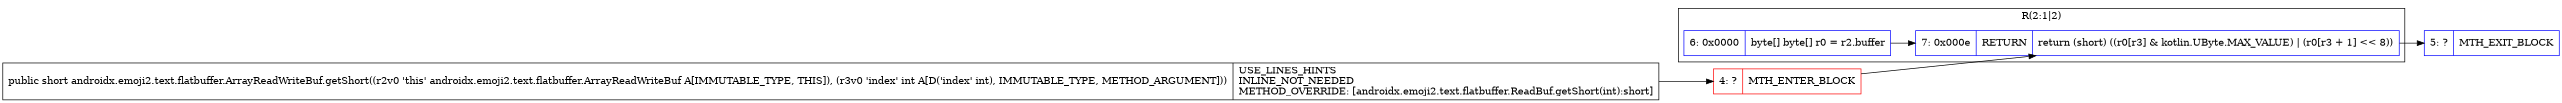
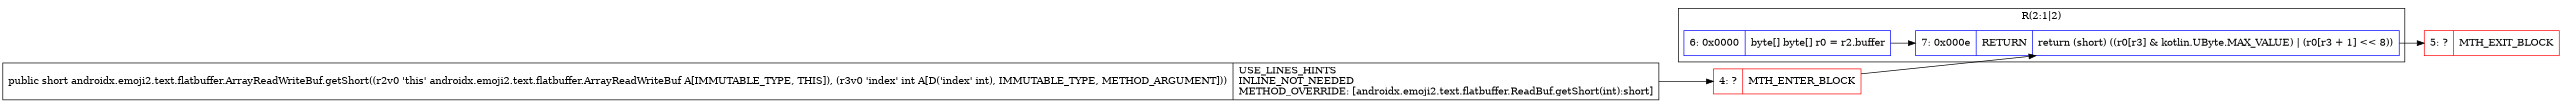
node "5: ?": color blue -> red
